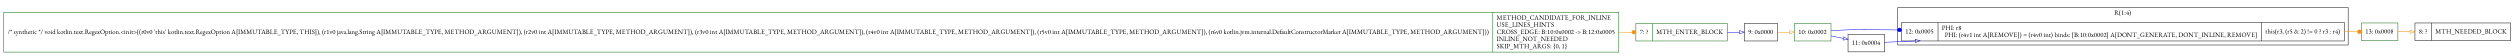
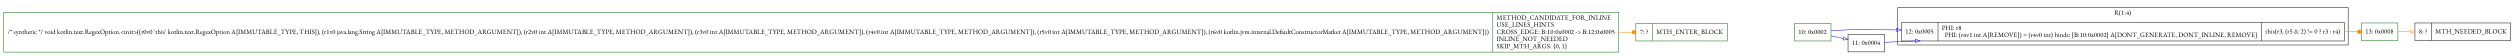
edge "10: 0x0002" -> "12: 0x0005": arrowhead dot -> onormal
node "9: 0x0000": removed
